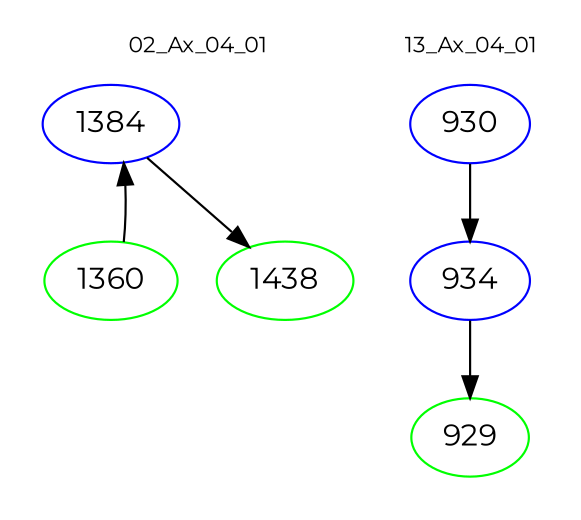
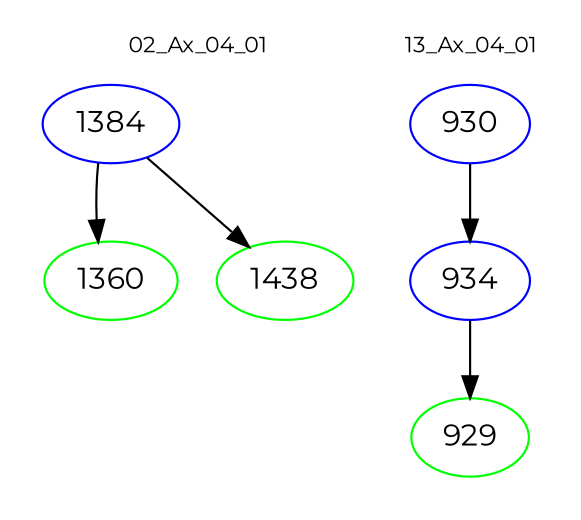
edge "1360" -> "1384": reversed
